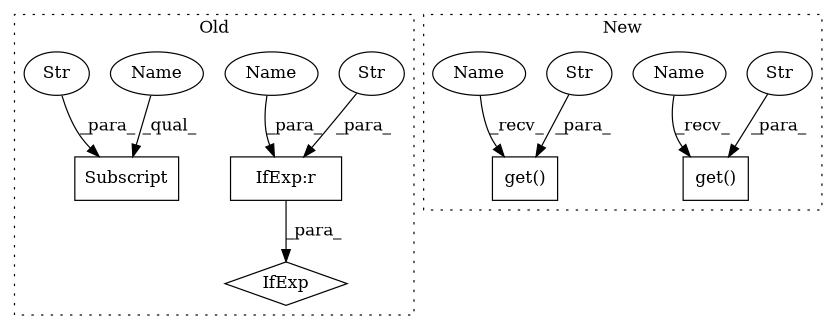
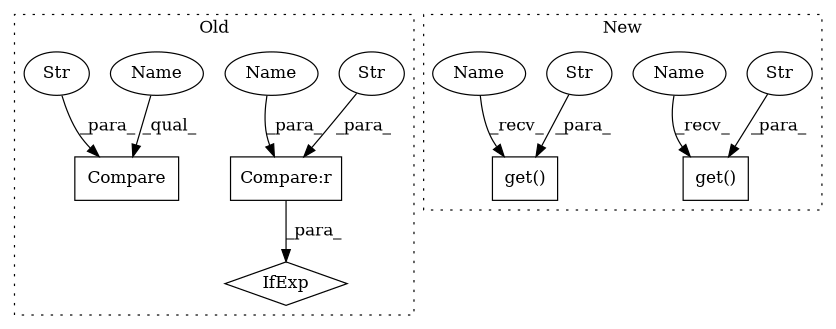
node "Subscript": label "Subscript" -> "Compare"
node "IfExp:r": label "IfExp:r" -> "Compare:r"
